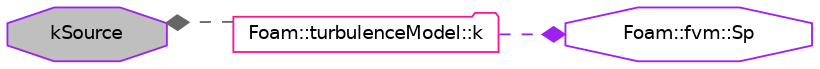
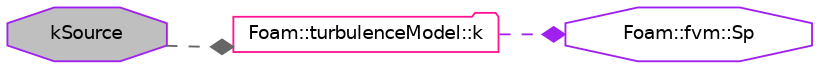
edge "Foam::turbulenceModel::k" -> "kSource": reversed
